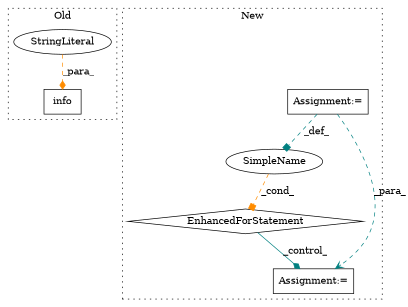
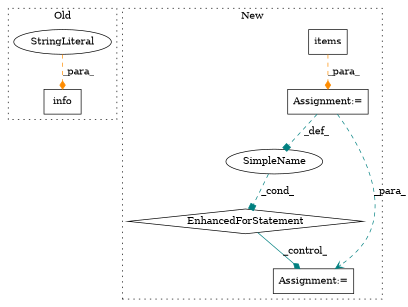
node "items": added
edge "SimpleName" -> "EnhancedForStatement": color darkorange -> teal
